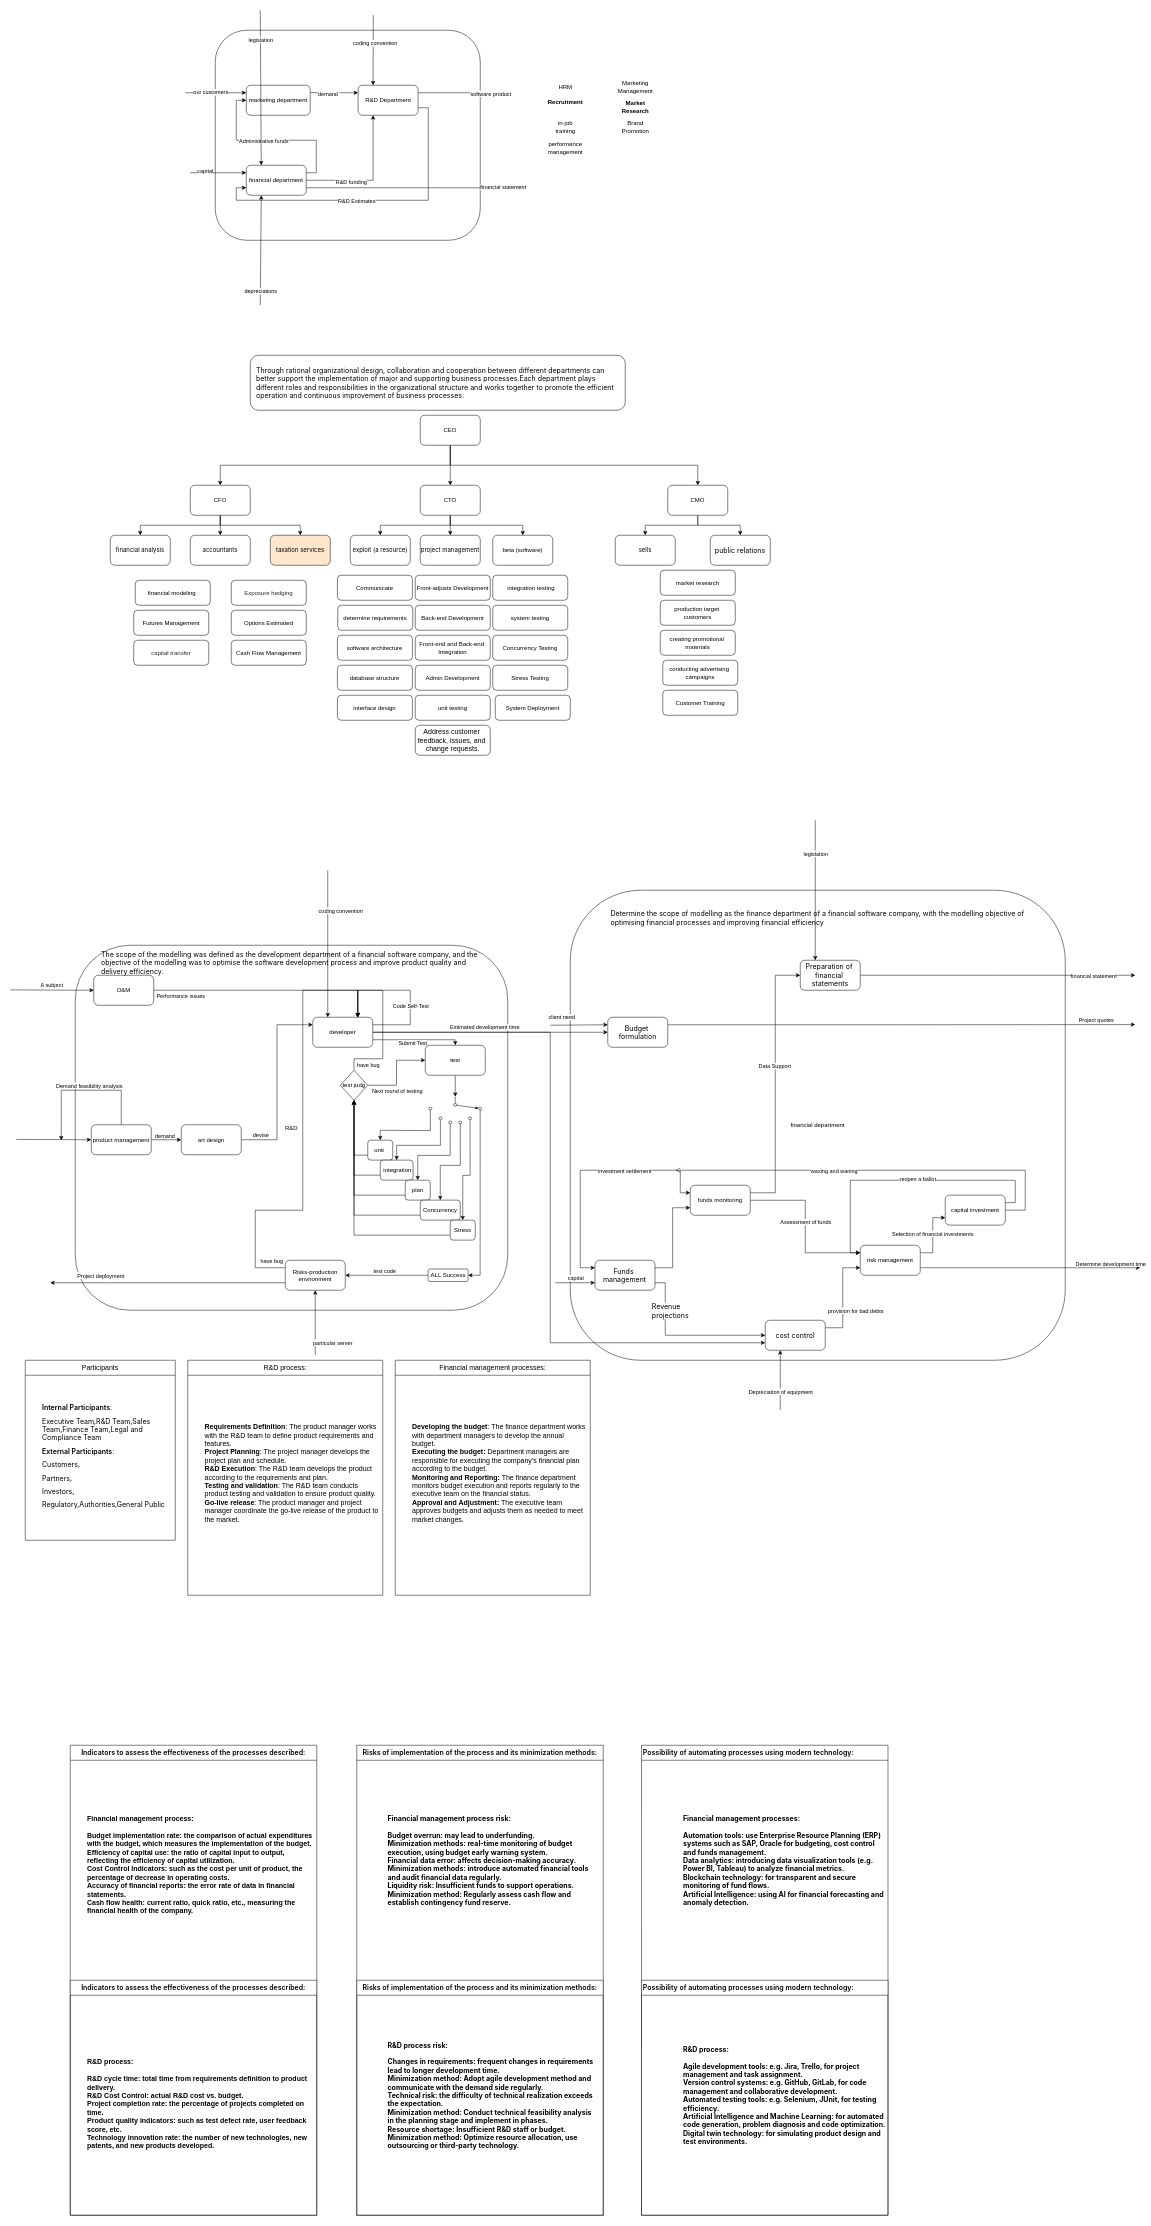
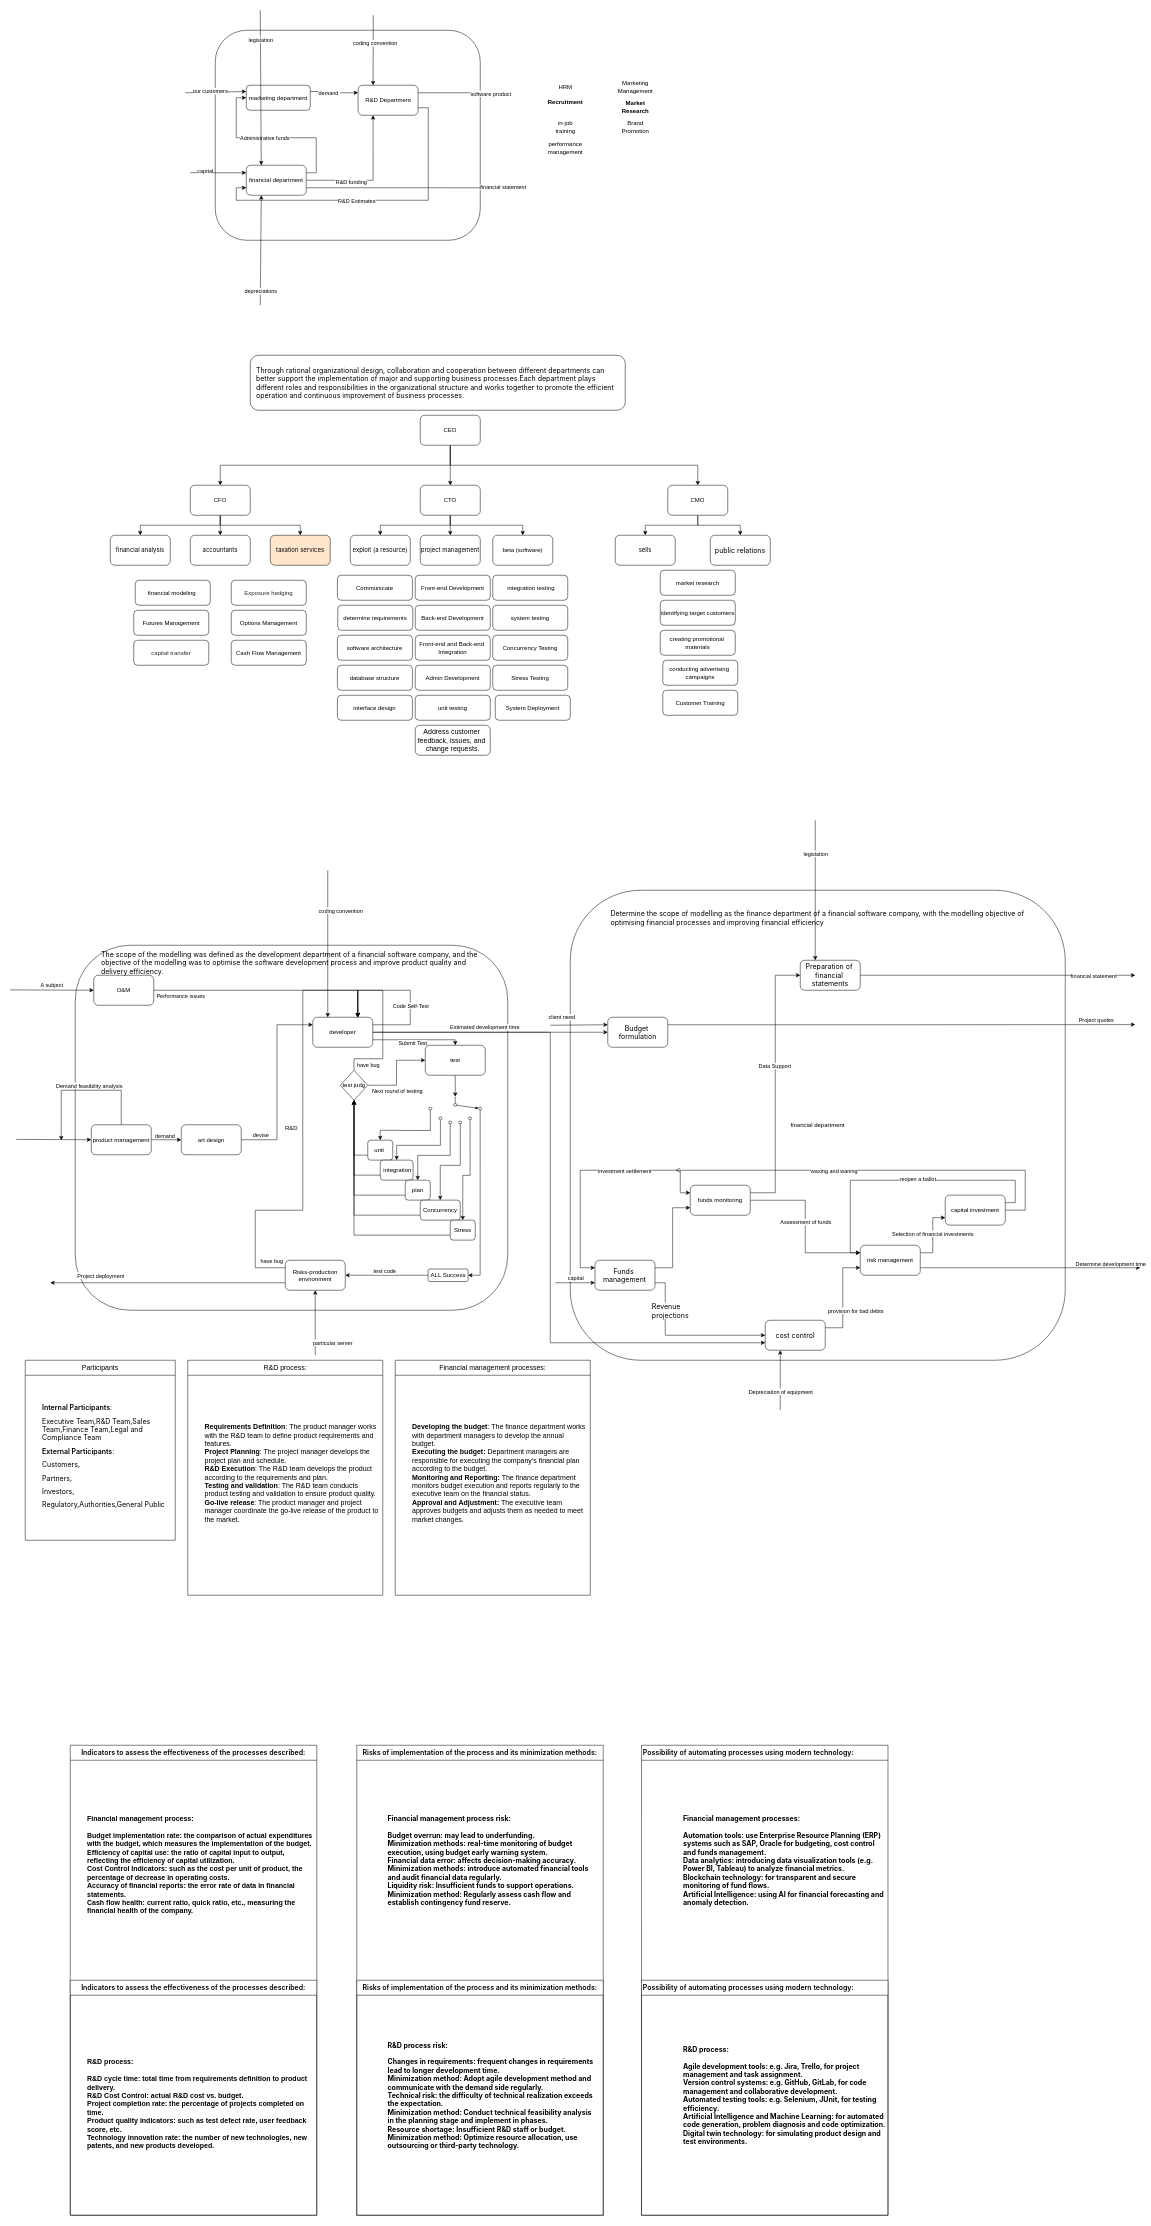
node "marketing department": size 64x30 -> 64x25
node "Front-adjusts Development": label "Front-adjusts Development" -> "Front-end Development"
node "production target customers": label "production target customers" -> "identifying target customers"
node "Options Estimated": label "Options Estimated" -> "Options Management"
